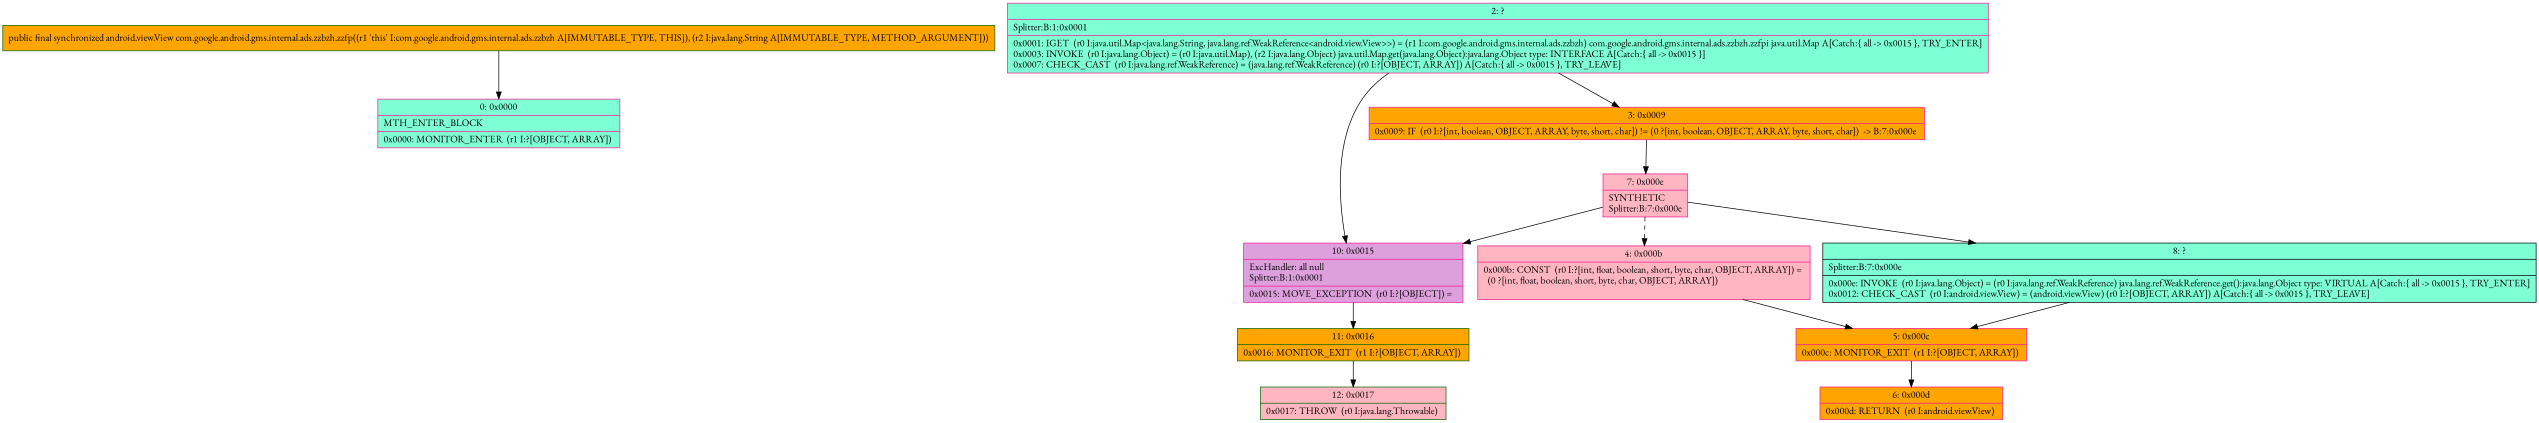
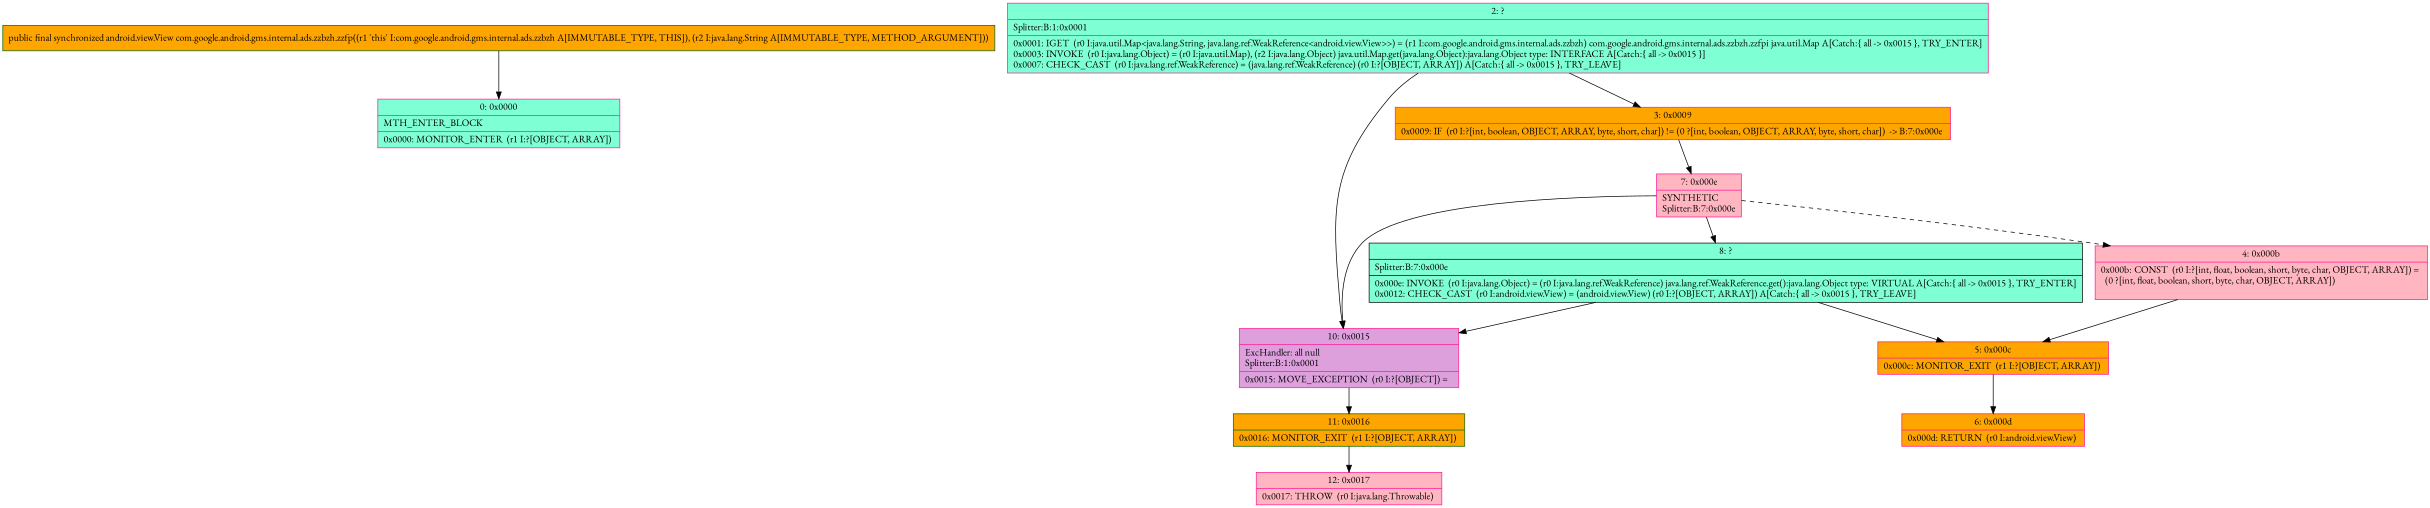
edge "8: ?" -> "10: 0x0015": added
node "12: 0x0017": color darkgreen -> deeppink
